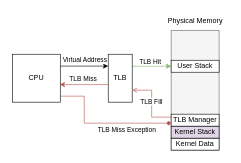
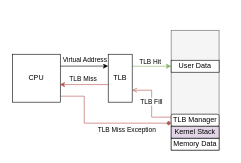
node "Physical Memory": removed
node "User Stack": label "User Stack" -> "User Data"
node "TLB Manager": shape rectangle -> rounded rectangle
node "Kernel Data": label "Kernel Data" -> "Memory Data"
